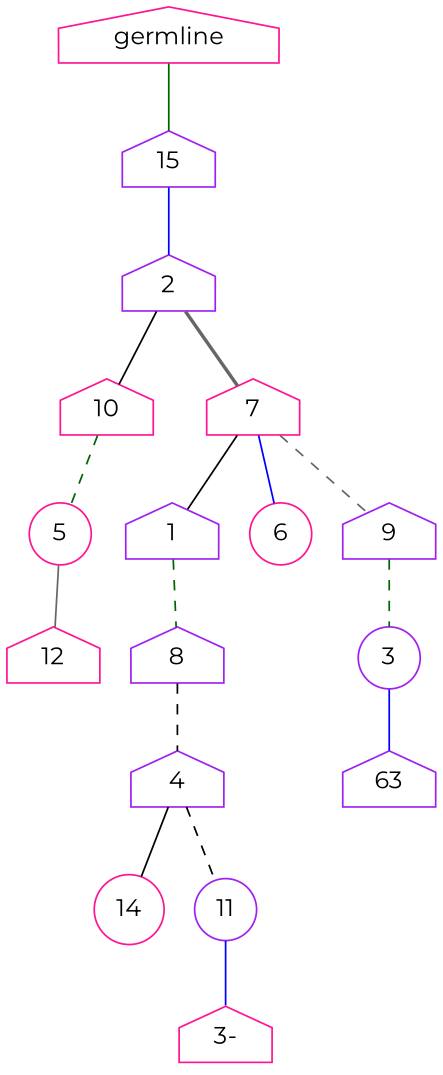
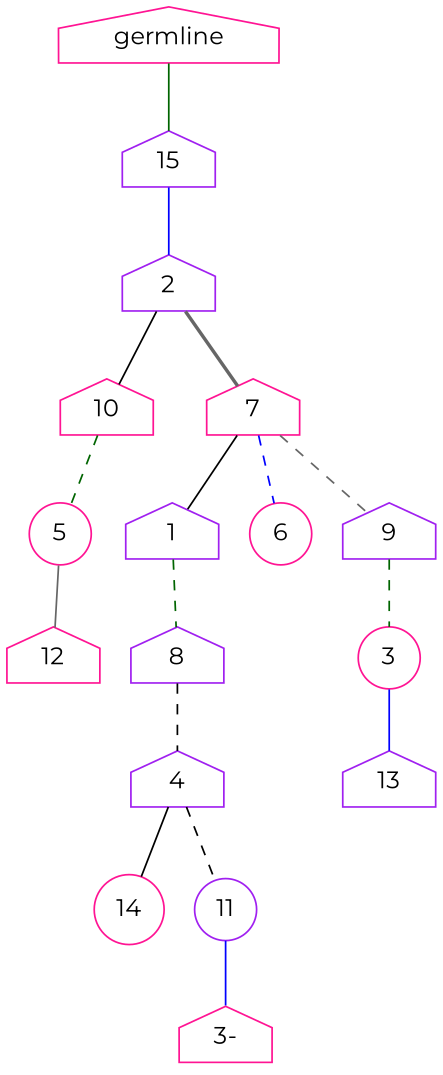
edge "7" -- "6": style solid -> dashed
node "3": color purple -> deeppink
node "63": label "63" -> "13"
